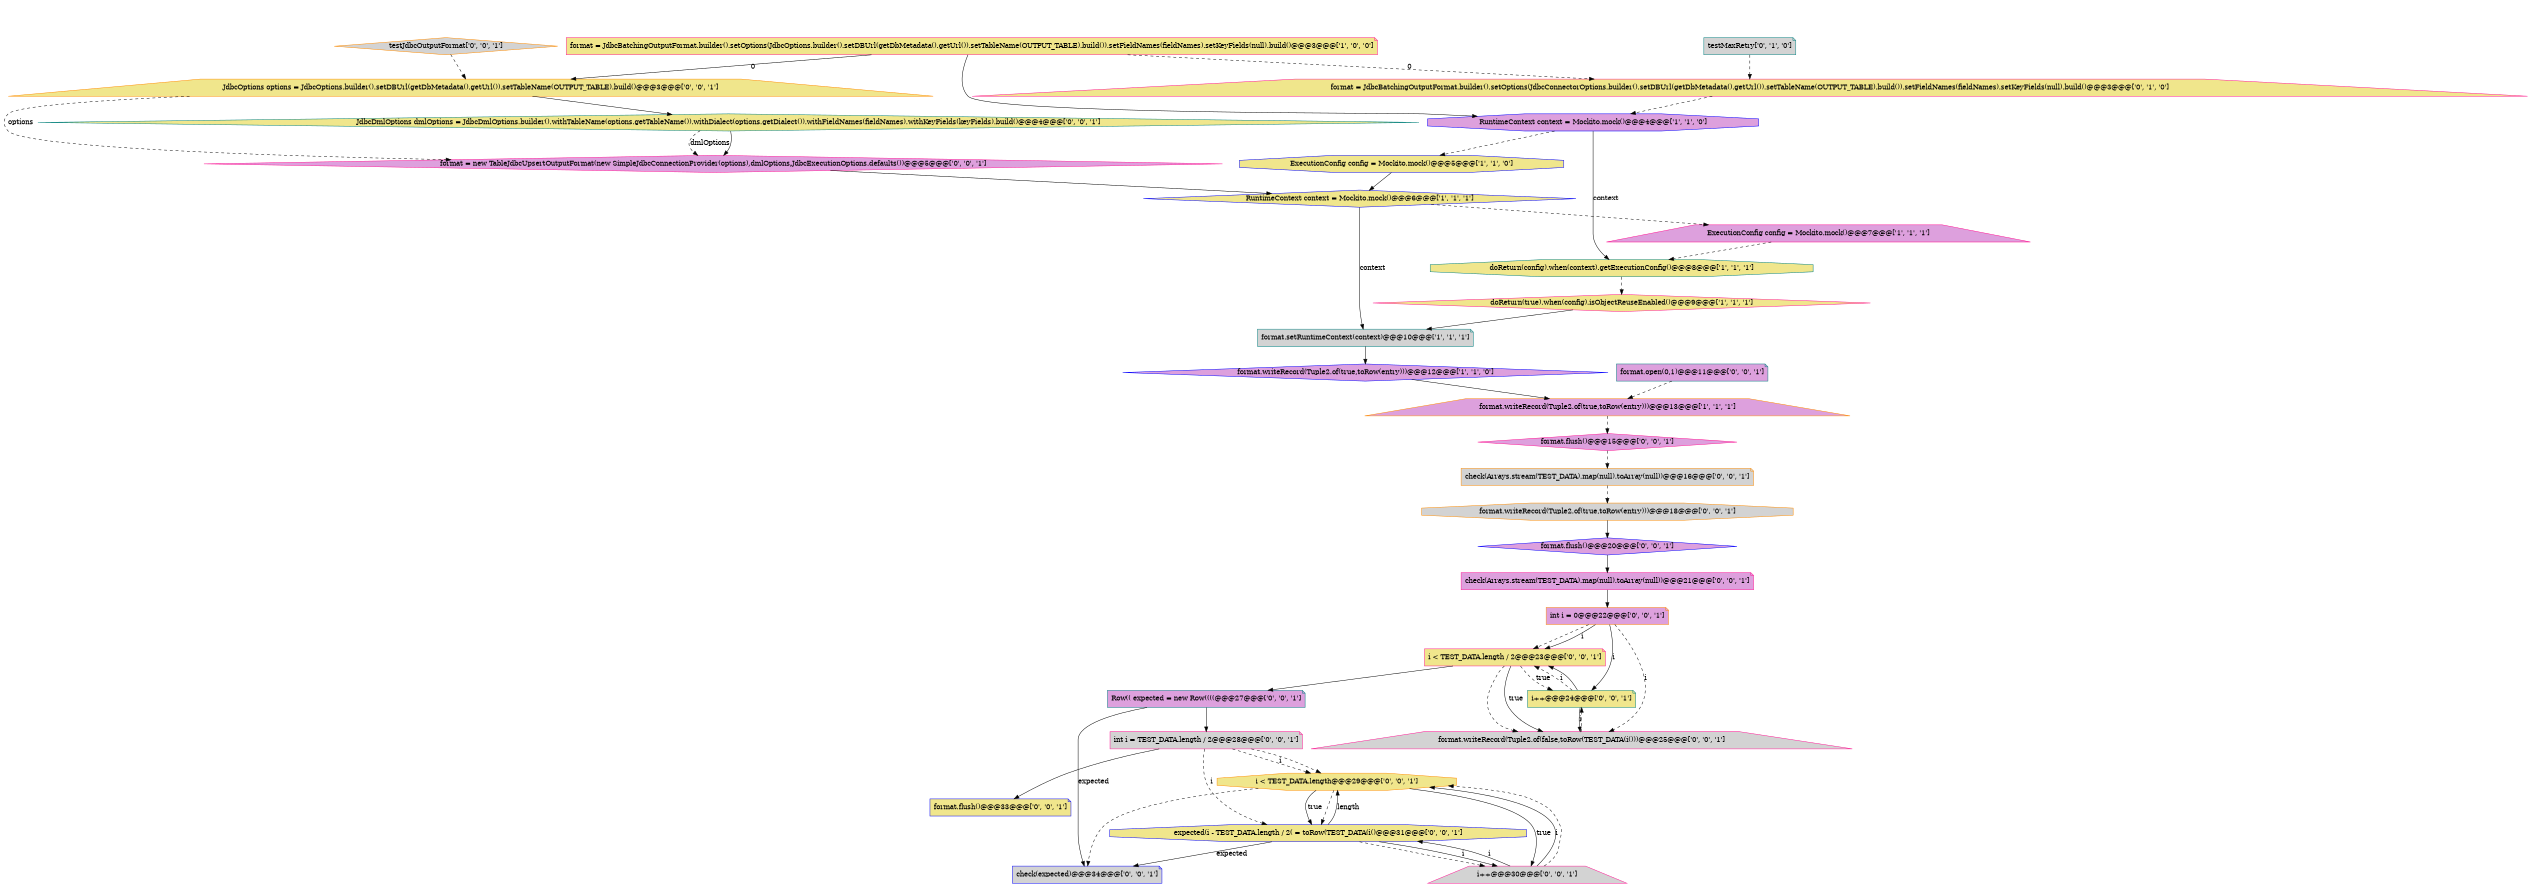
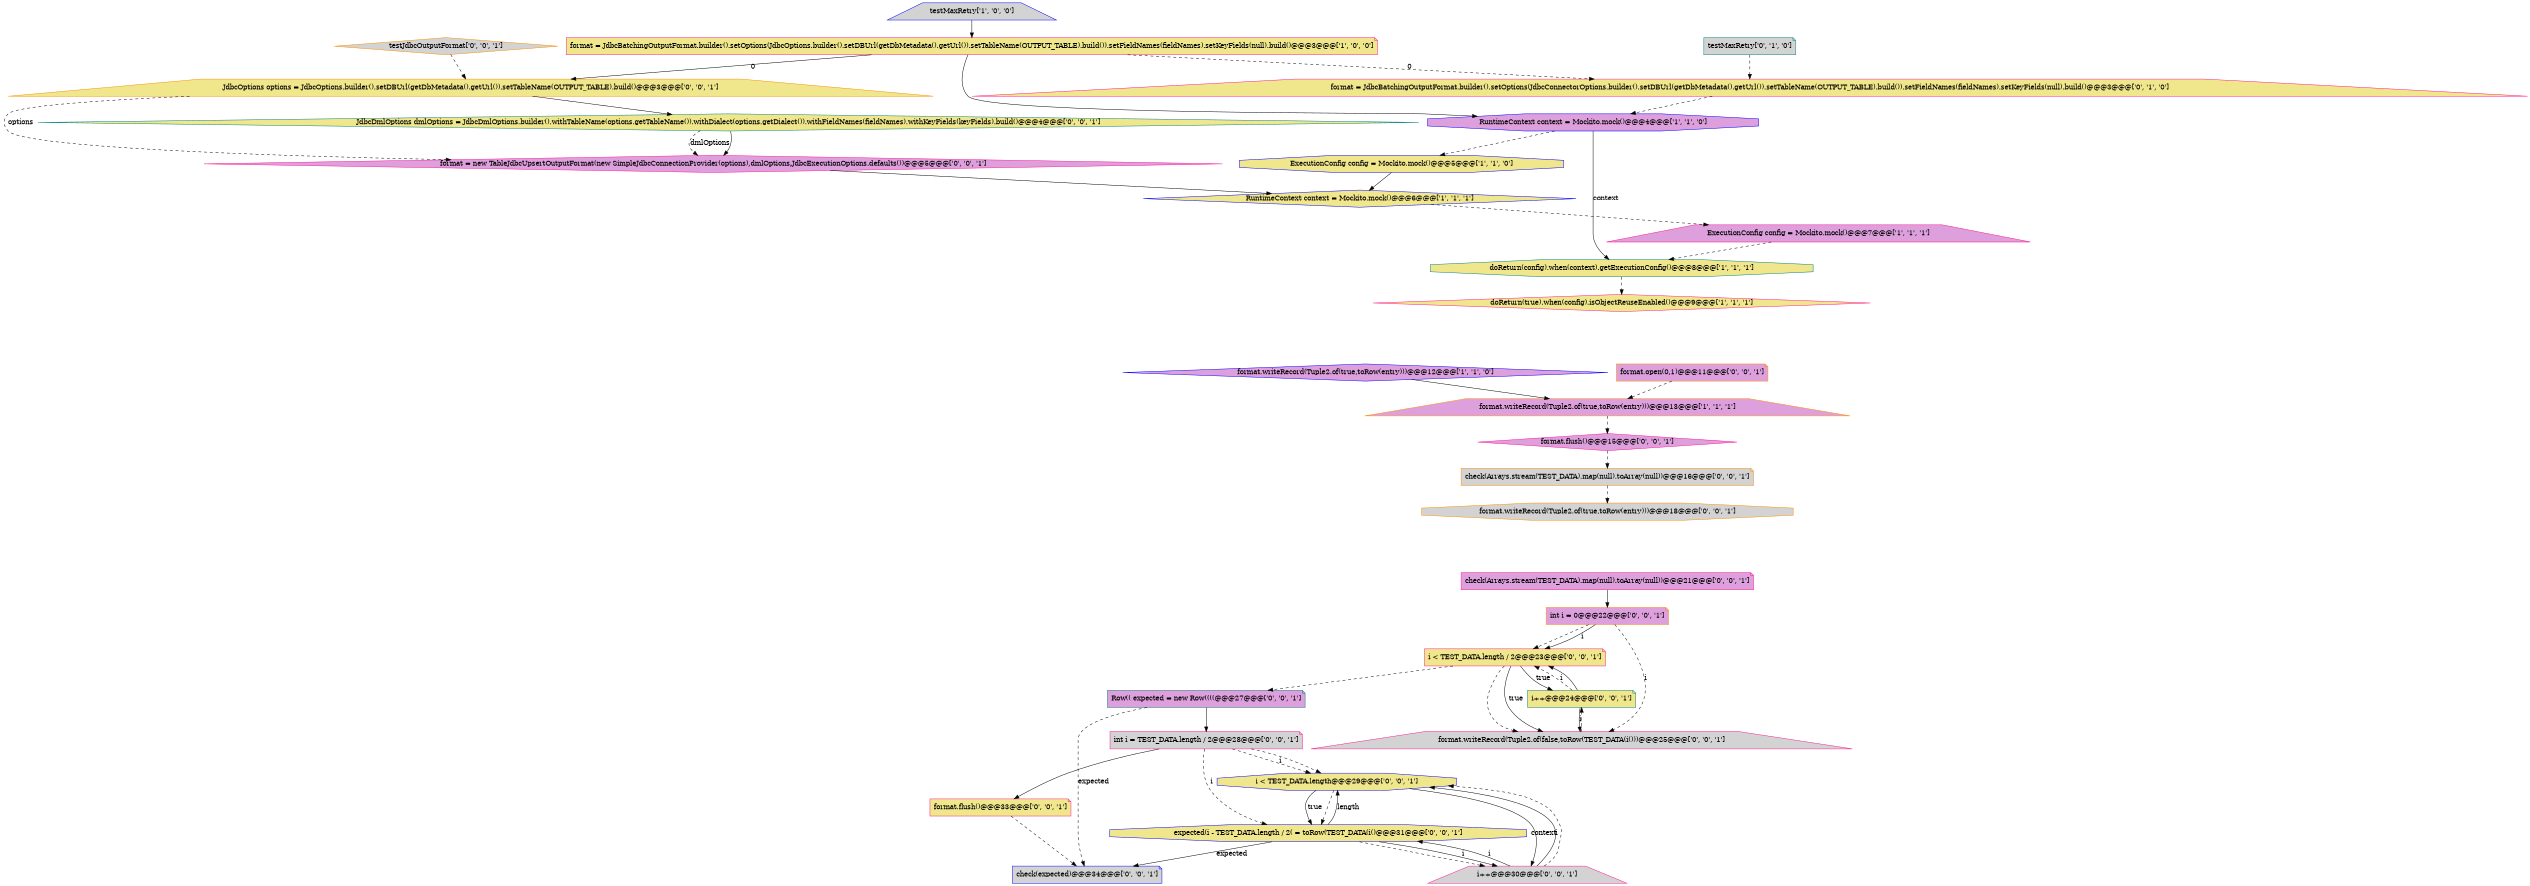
node "testMaxRetry['1', '0', '0']": added
node "format.setRuntimeContext(context)@@@10@@@['1', '1', '1']": removed
node "format.open(0,1)@@@11@@@['0', '0', '1']": color teal -> darkorange
node "format.flush()@@@20@@@['0', '0', '1']": removed
edge "int i = 0@@@22@@@['0', '0', '1']" -> "i++@@@24@@@['0', '0', '1']": removed, label "i"
edge "i < TEST_DATA.length / 2@@@23@@@['0', '0', '1']" -> "Row(( expected = new Row((((@@@27@@@['0', '0', '1']": style solid -> dashed
edge "i < TEST_DATA.length / 2@@@23@@@['0', '0', '1']" -> "i++@@@24@@@['0', '0', '1']": style dashed -> solid
edge "Row(( expected = new Row((((@@@27@@@['0', '0', '1']" -> "check(expected)@@@34@@@['0', '0', '1']": style solid -> dashed
node "i < TEST_DATA.length@@@29@@@['0', '0', '1']": color darkorange -> blue
edge "i < TEST_DATA.length@@@29@@@['0', '0', '1']" -> "check(expected)@@@34@@@['0', '0', '1']": now "format.flush()@@@33@@@['0', '0', '1']" -> "check(expected)@@@34@@@['0', '0', '1']"
node "format.flush()@@@33@@@['0', '0', '1']": color blue -> deeppink
edge "i < TEST_DATA.length@@@29@@@['0', '0', '1']" -> "i++@@@30@@@['0', '0', '1']": label "true" -> "context"
